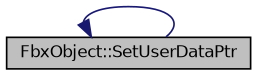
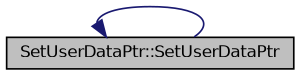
node "FbxObject::SetUserDataPtr": label "FbxObject::SetUserDataPtr" -> "SetUserDataPtr::SetUserDataPtr"
